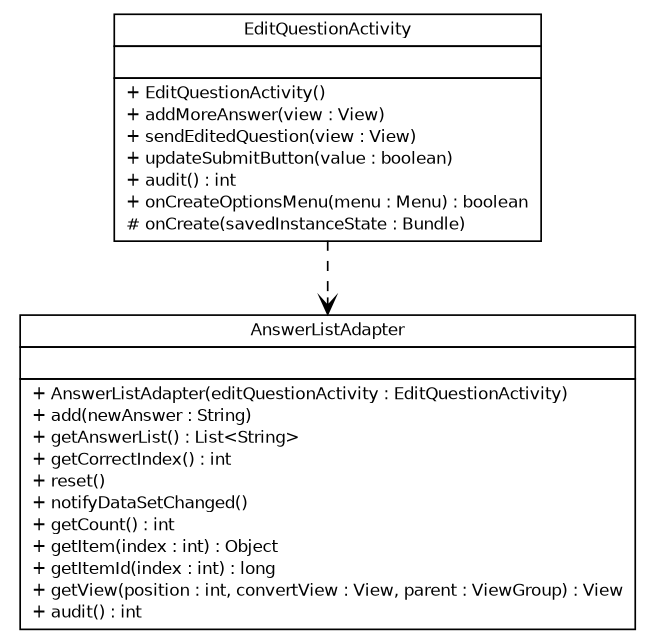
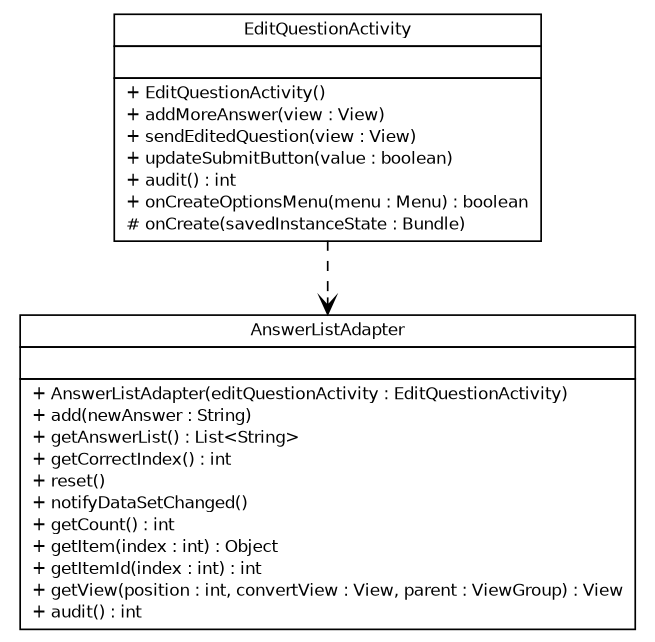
node "AnswerListAdapter": text "+ getItemId(index : int) : long" -> "+ getItemId(index : int) : int"
